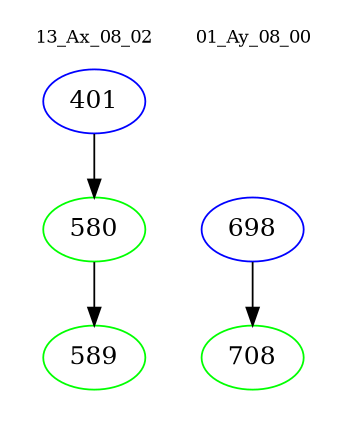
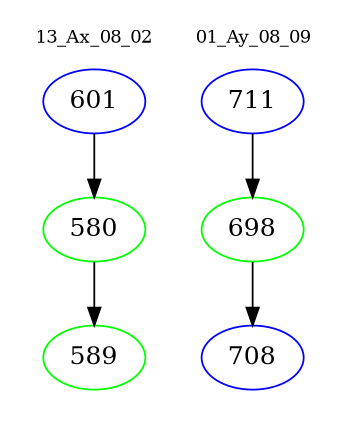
cluster "01_Ay_08_00": label "01_Ay_08_00" -> "01_Ay_08_09"
node "401": label "401" -> "601"
node "711": added
node "698": color blue -> green
node "708": color green -> blue
